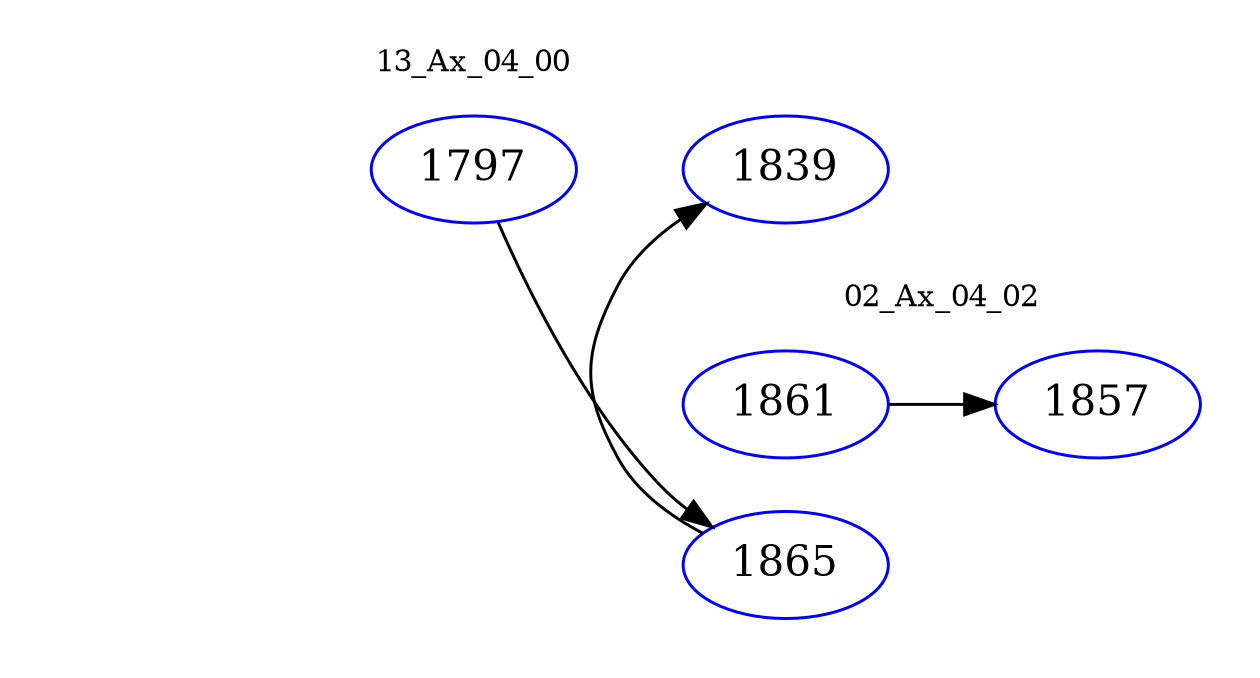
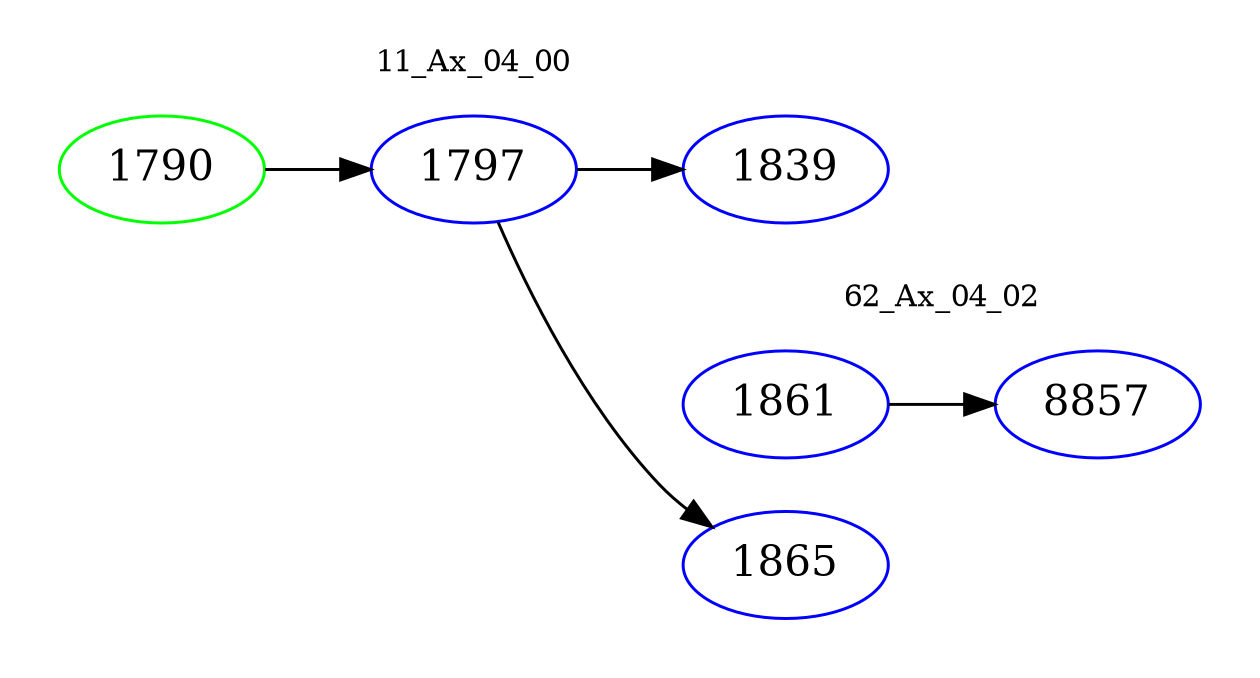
cluster "13_Ax_04_00": label "13_Ax_04_00" -> "11_Ax_04_00"
node "1790": added
cluster "02_Ax_04_02": label "02_Ax_04_02" -> "62_Ax_04_02"
edge "1865" -> "1839": now "1797" -> "1839"
node "1857": label "1857" -> "8857"
